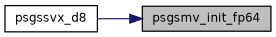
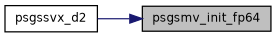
node "psgssvx_d8": label "psgssvx_d8" -> "psgssvx_d2"
